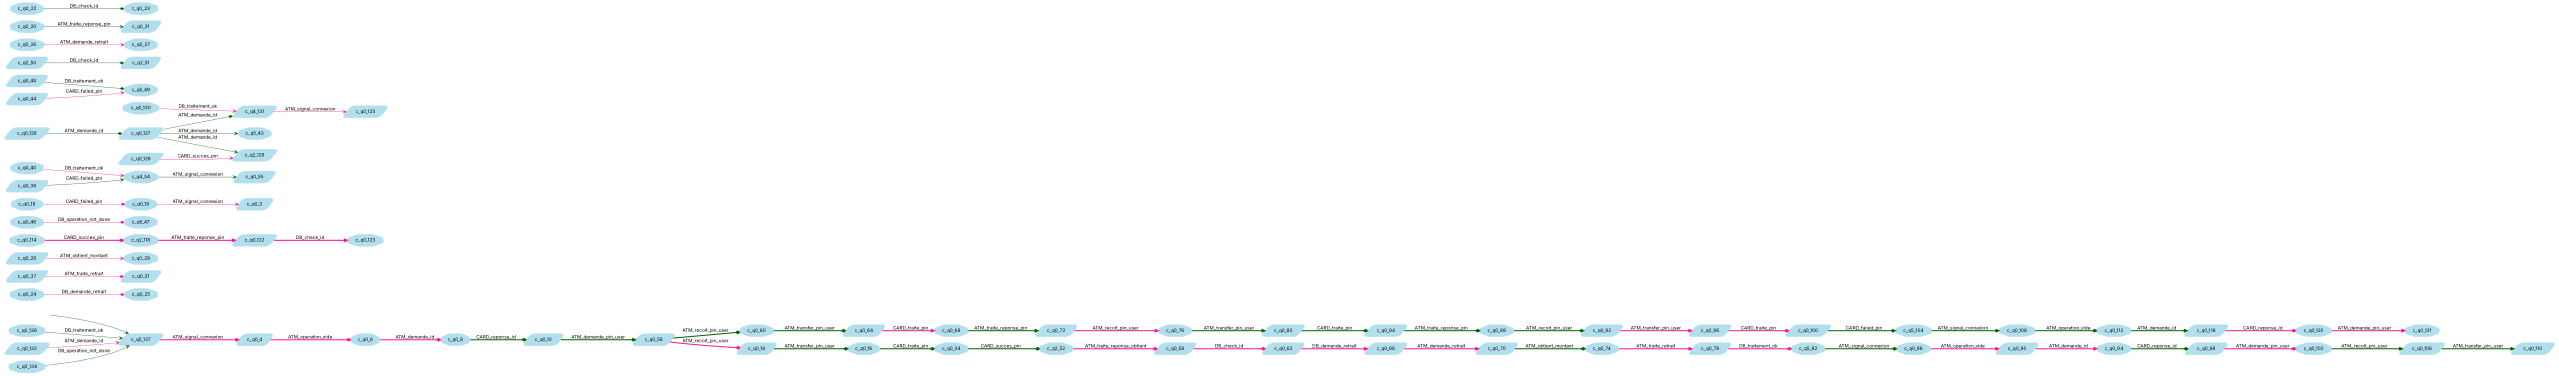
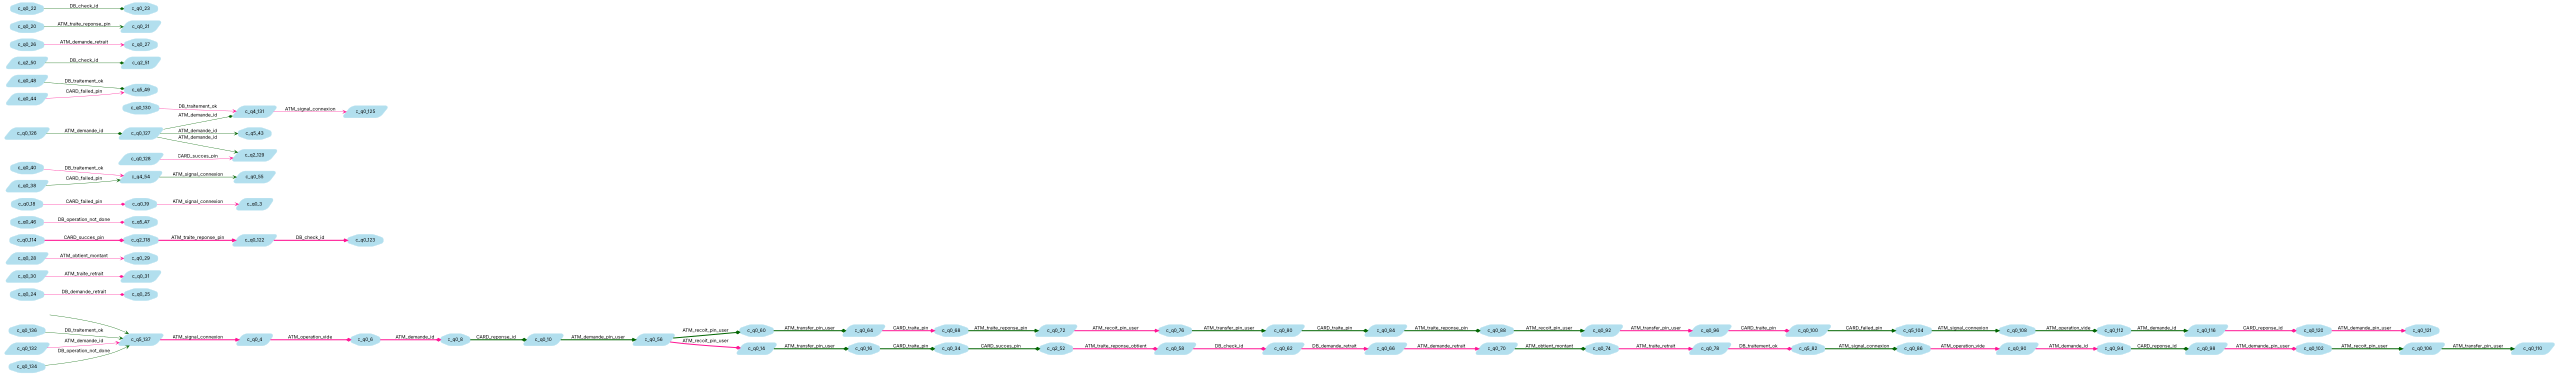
node "c_q4_54": shape octagon -> parallelogram
node "c_q0_37": label "c_q0_37" -> "c_q0_30"
